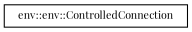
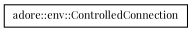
node "env::env::ControlledConnection": label "env::env::ControlledConnection" -> "adore::env::ControlledConnection"
